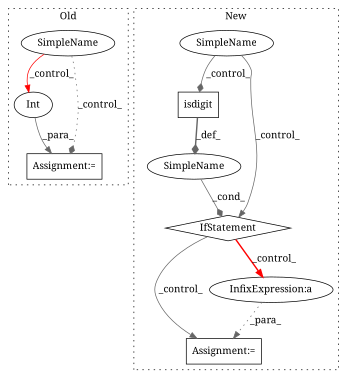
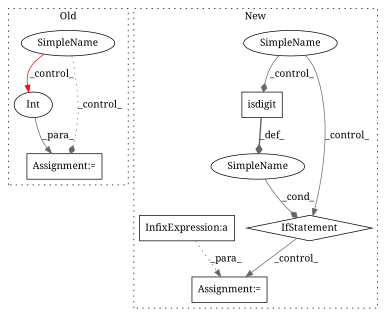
edge "IfStatement" -> "InfixExpression:a": removed, label "_control_"
node "InfixExpression:a": shape ellipse -> box
